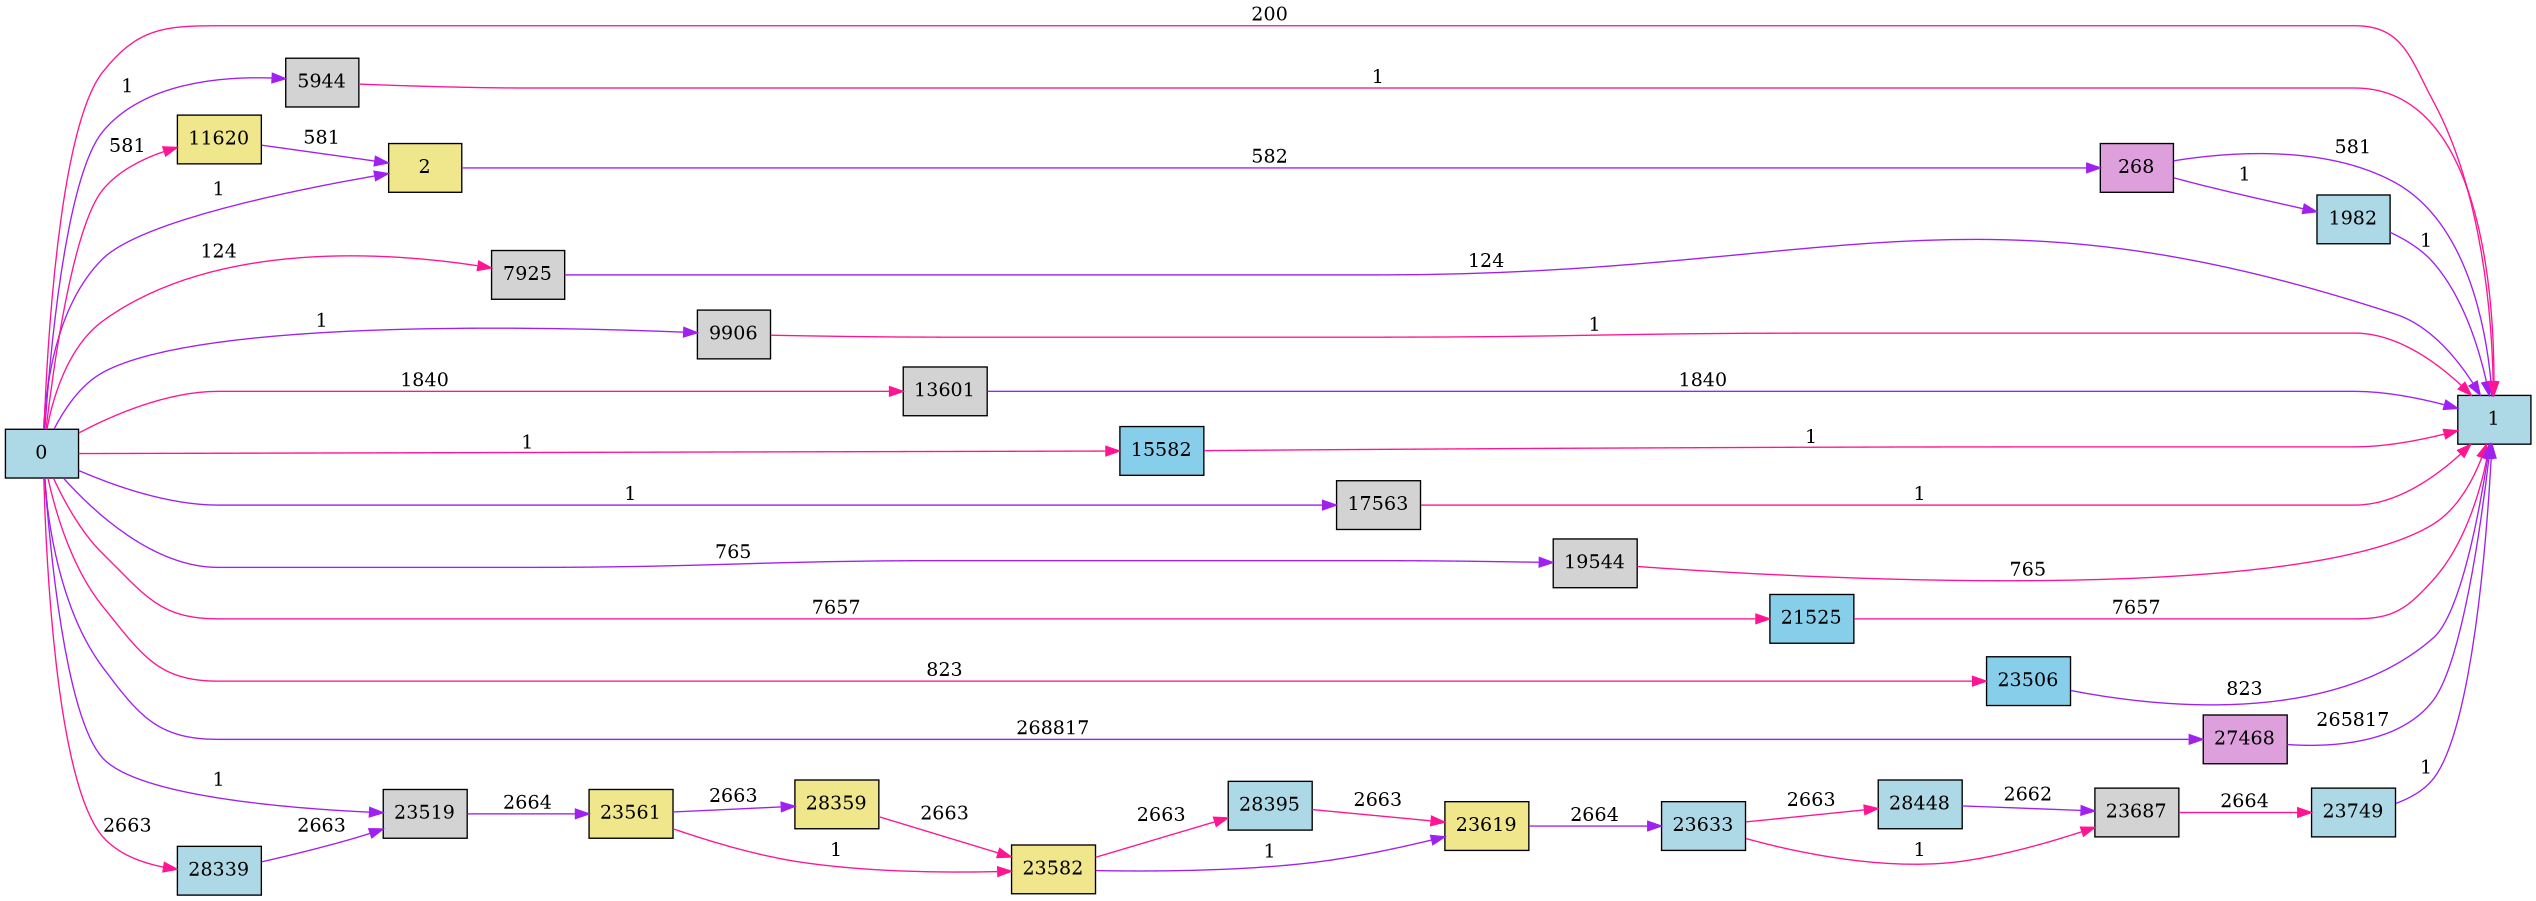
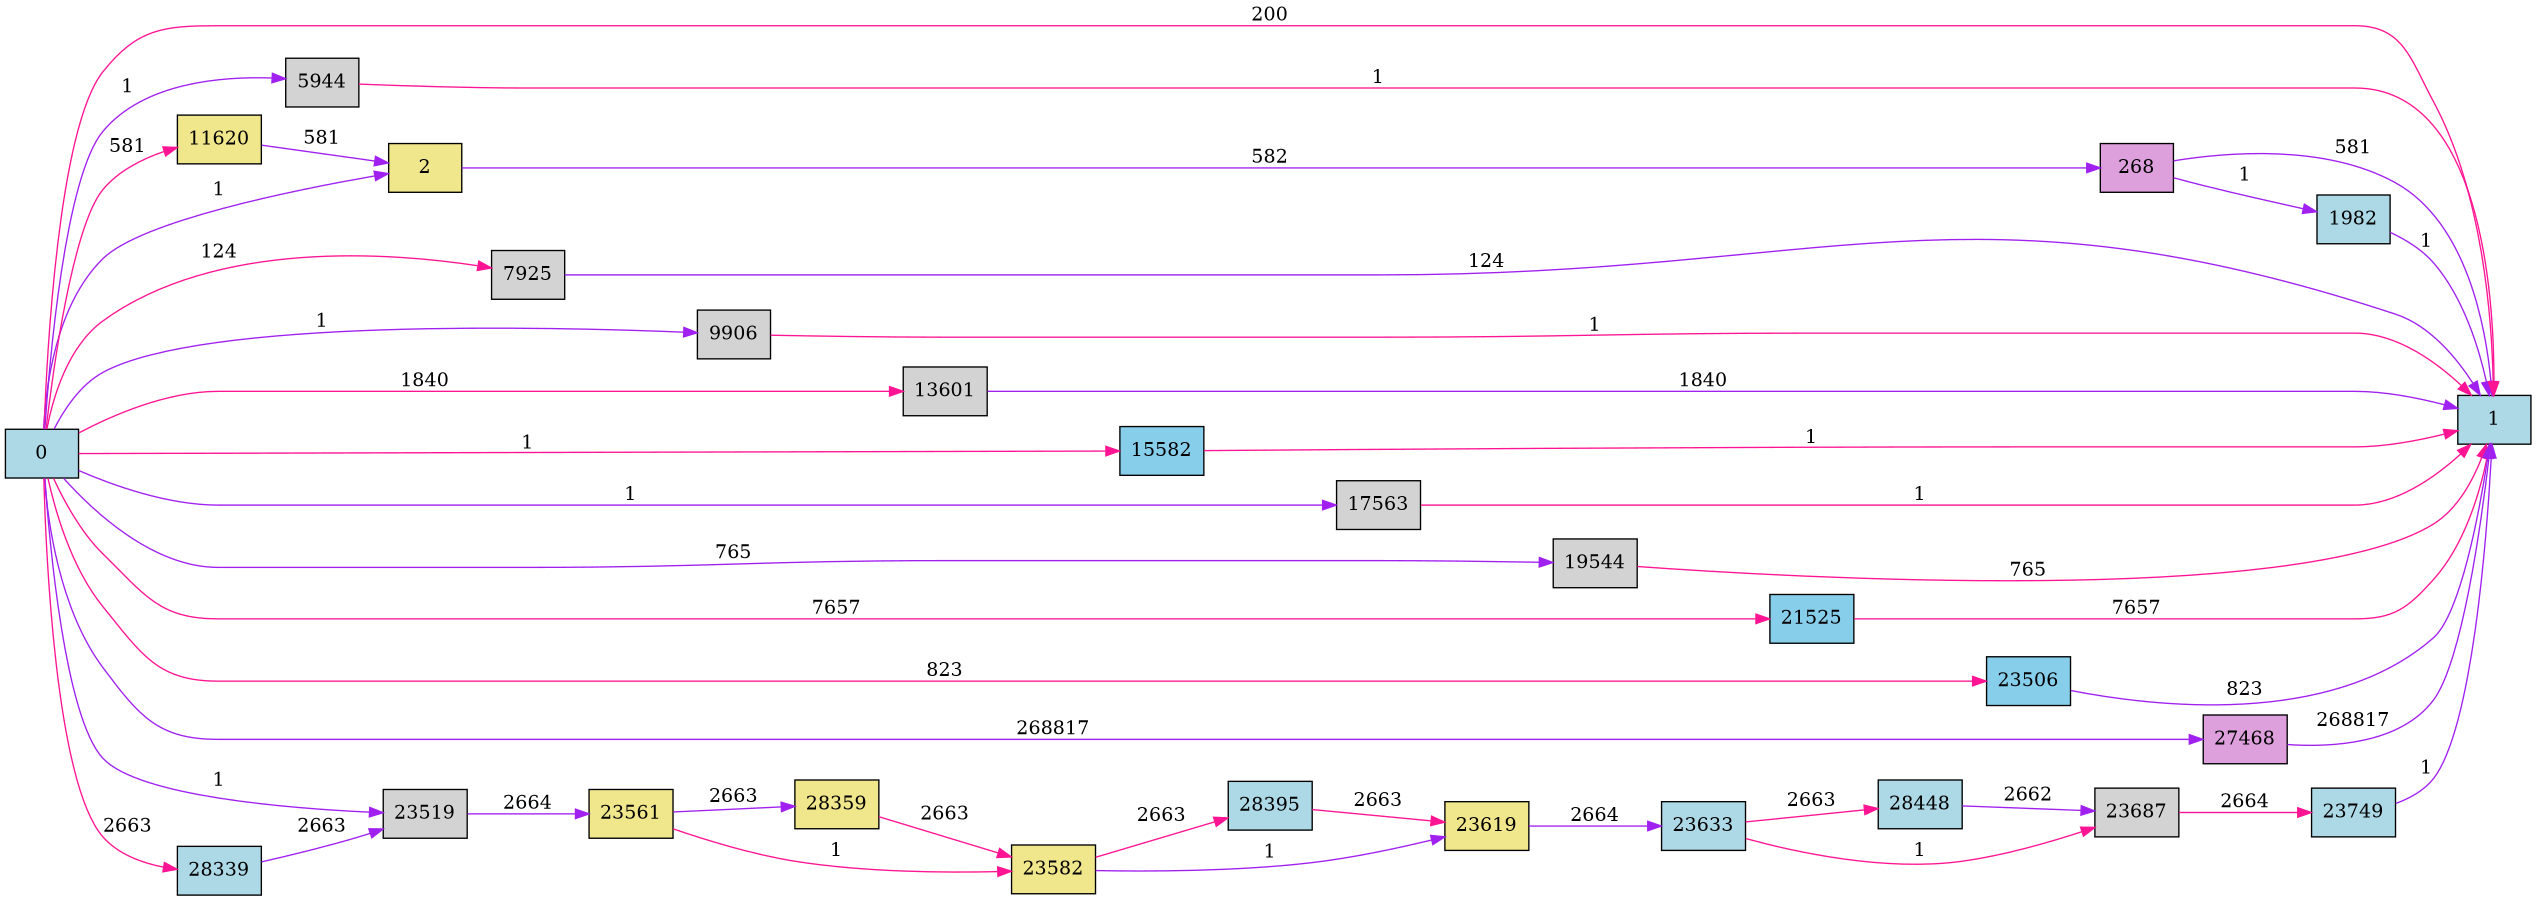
edge "27468" -> "1": label "265817" -> "268817"
